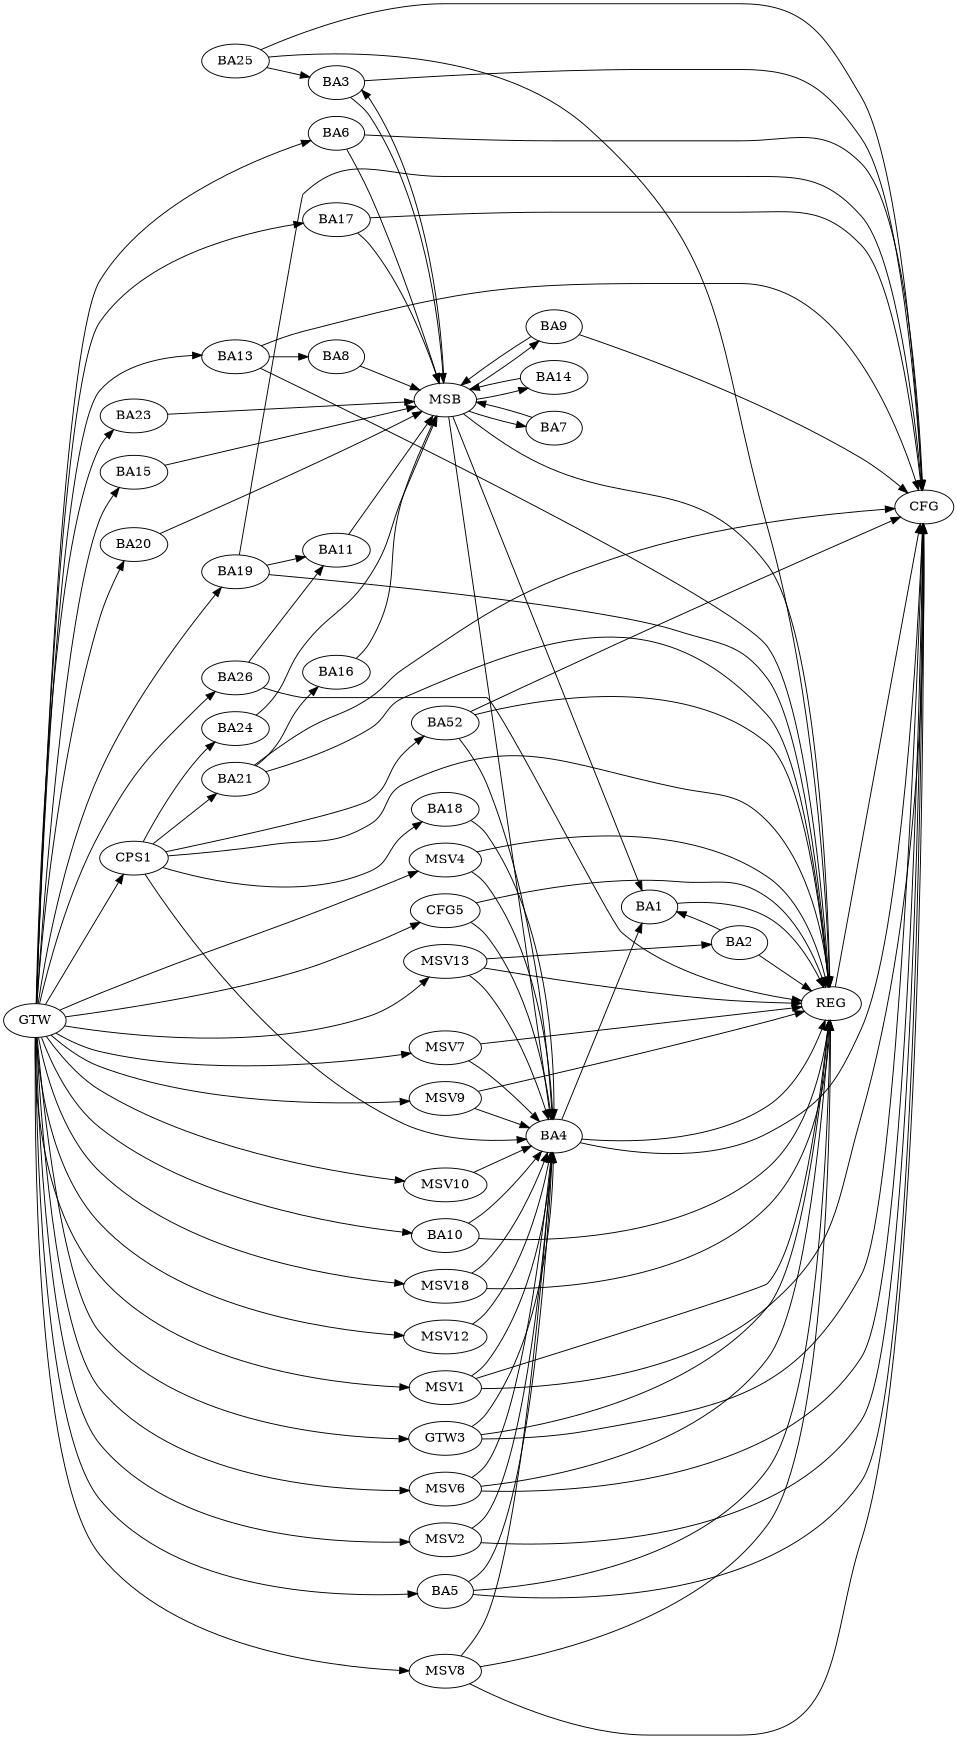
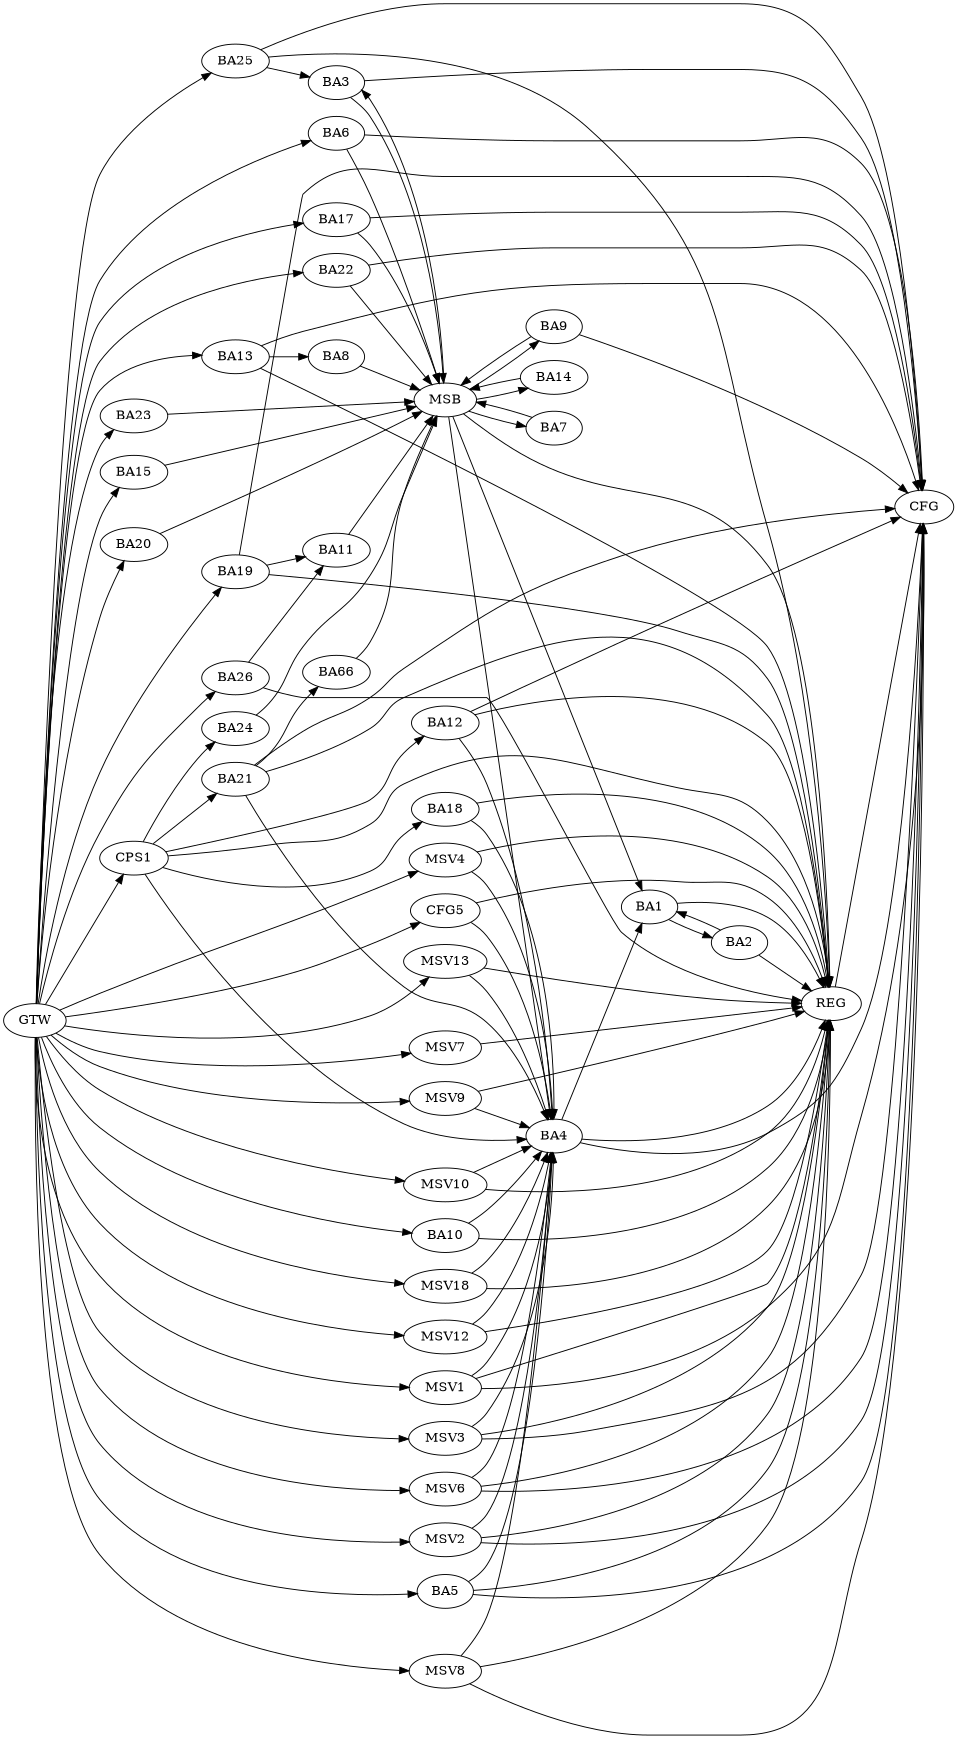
node "BA22": added
edge "GTW" -> "BA25": added
node "BA16": label "BA16" -> "BA66"
node "BA52": label "BA52" -> "BA12"
edge "BA18" -> "REG": added
edge "MSV13" -> "BA2": now "BA1" -> "BA2"
edge "MSV7" -> "BA4": now "BA21" -> "BA4"
edge "MSV10" -> "REG": added
edge "MSV12" -> "REG": added
edge "MSV2" -> "REG": added
node "GTW3": label "GTW3" -> "MSV3"
